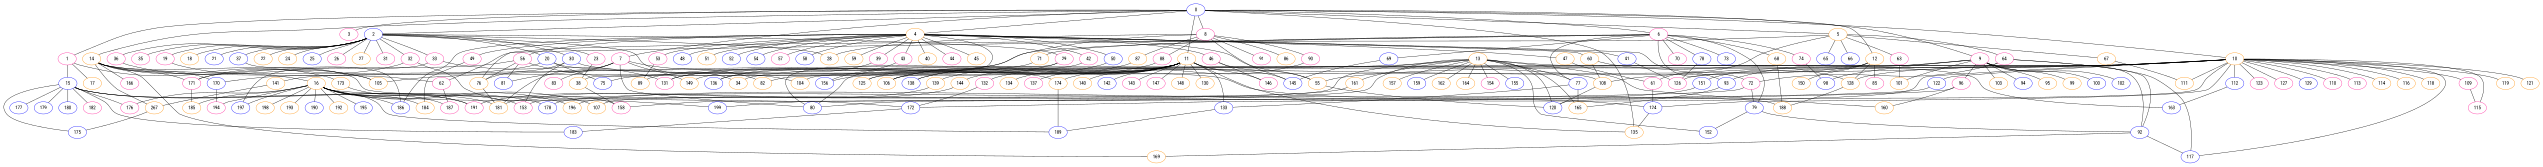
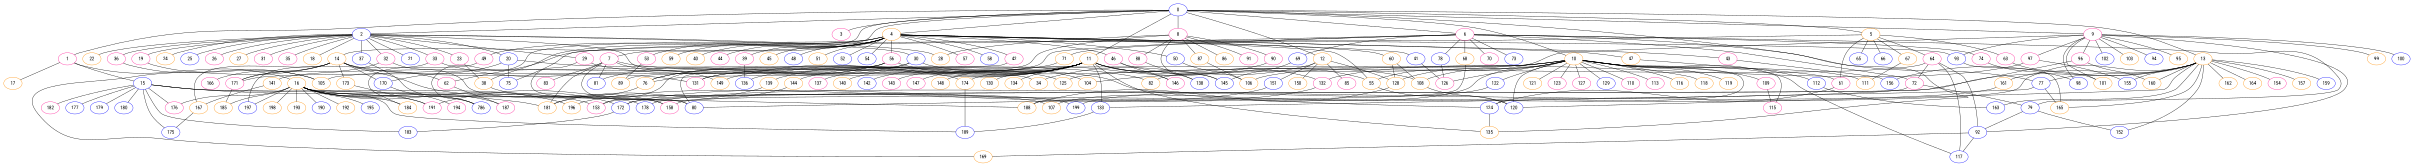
edge "0" -- "13": added
node "97": added
node "114": removed
edge "16" -- "194": removed
node "267": label "267" -> "167"
node "186": label "186" -> "786"
